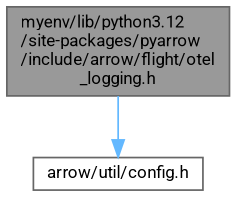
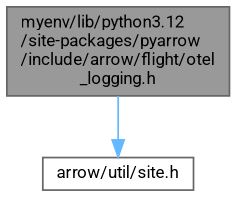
node "arrow/util/config.h": label "arrow/util/config.h" -> "arrow/util/site.h"
